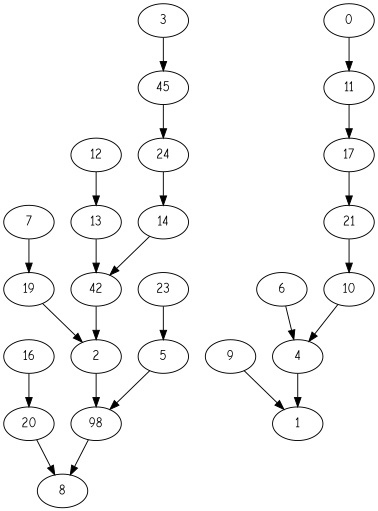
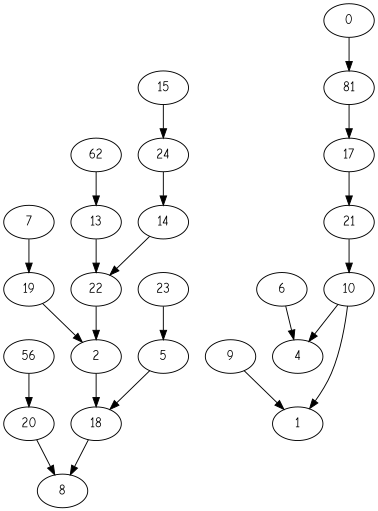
node "3": removed
node "45": label "45" -> "15"
node "11": label "11" -> "81"
node "12": label "12" -> "62"
node "42": label "42" -> "22"
node "16": label "16" -> "56"
edge "4" -> "1": now "10" -> "1"
node "98": label "98" -> "18"
